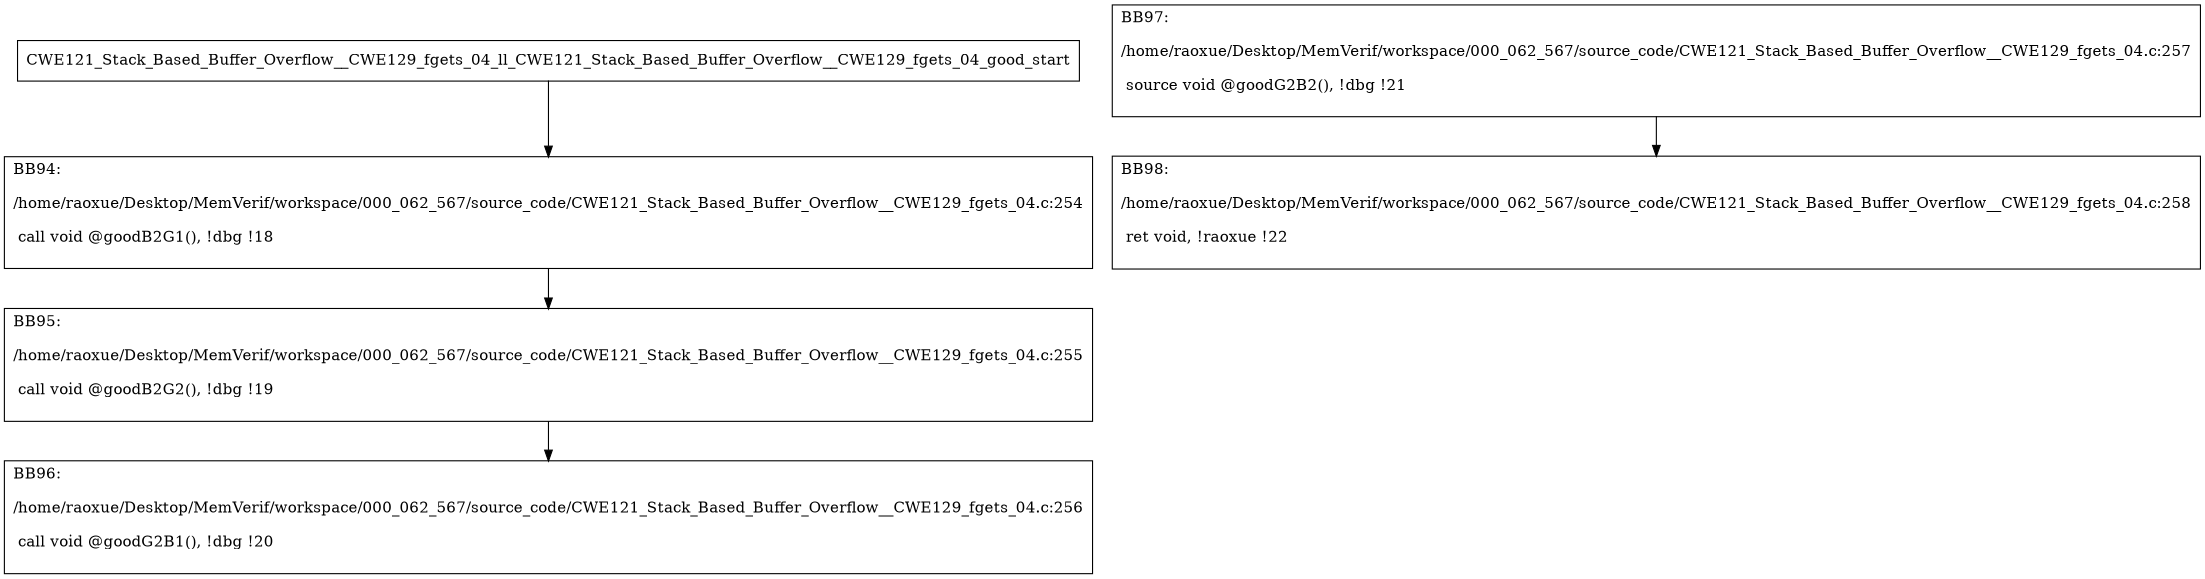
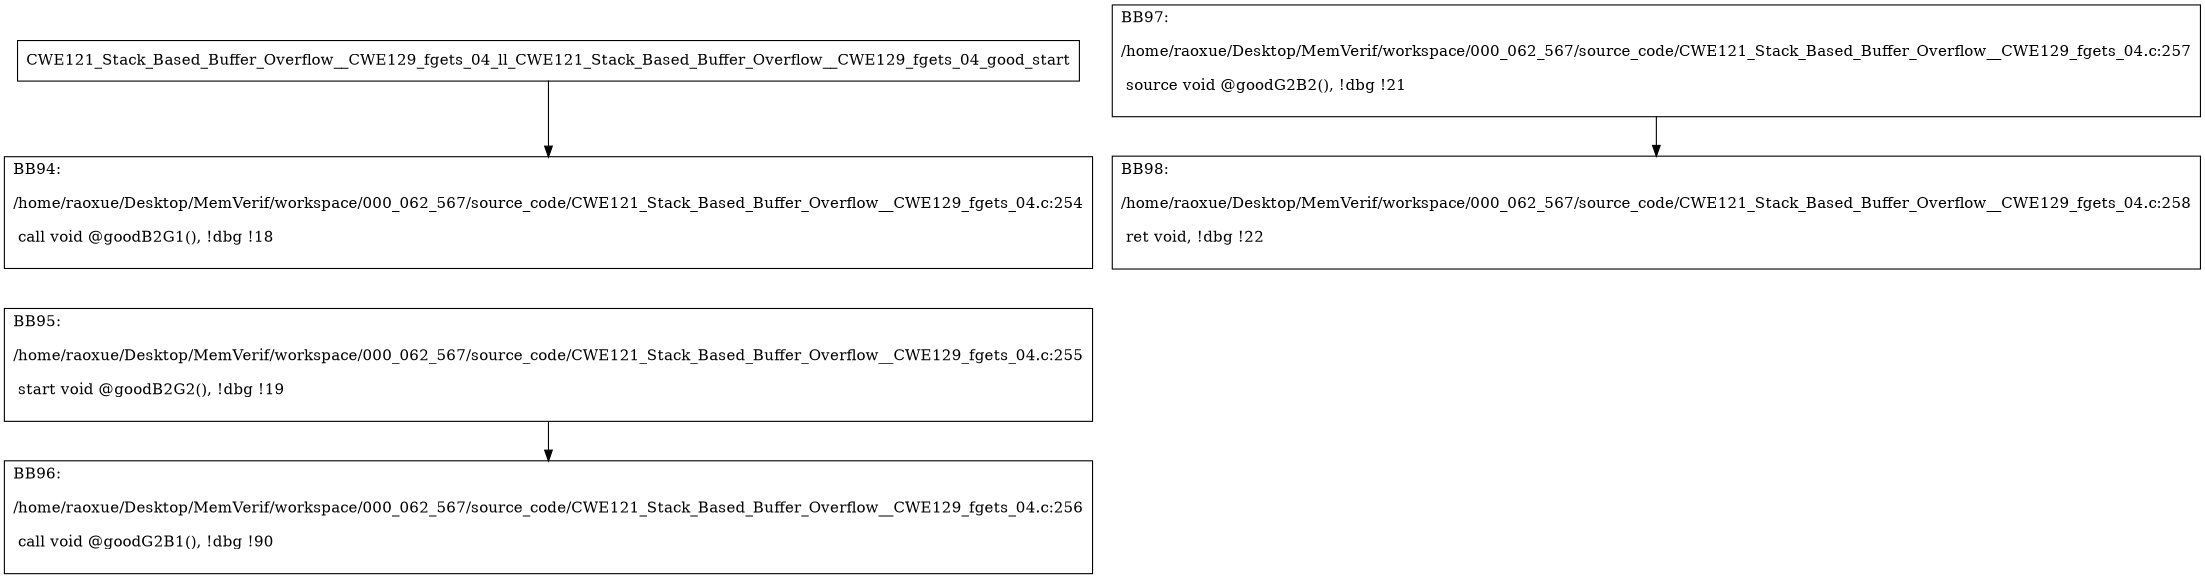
node "BB98:": text "ret void, !raoxue !22" -> "ret void, !dbg !22"
edge "BB94:" -> "BB95:": removed
node "BB95:": text "call void @goodB2G2(), !dbg !19" -> "start void @goodB2G2(), !dbg !19"
node "BB96:": text "call void @goodG2B1(), !dbg !20" -> "call void @goodG2B1(), !dbg !90"
